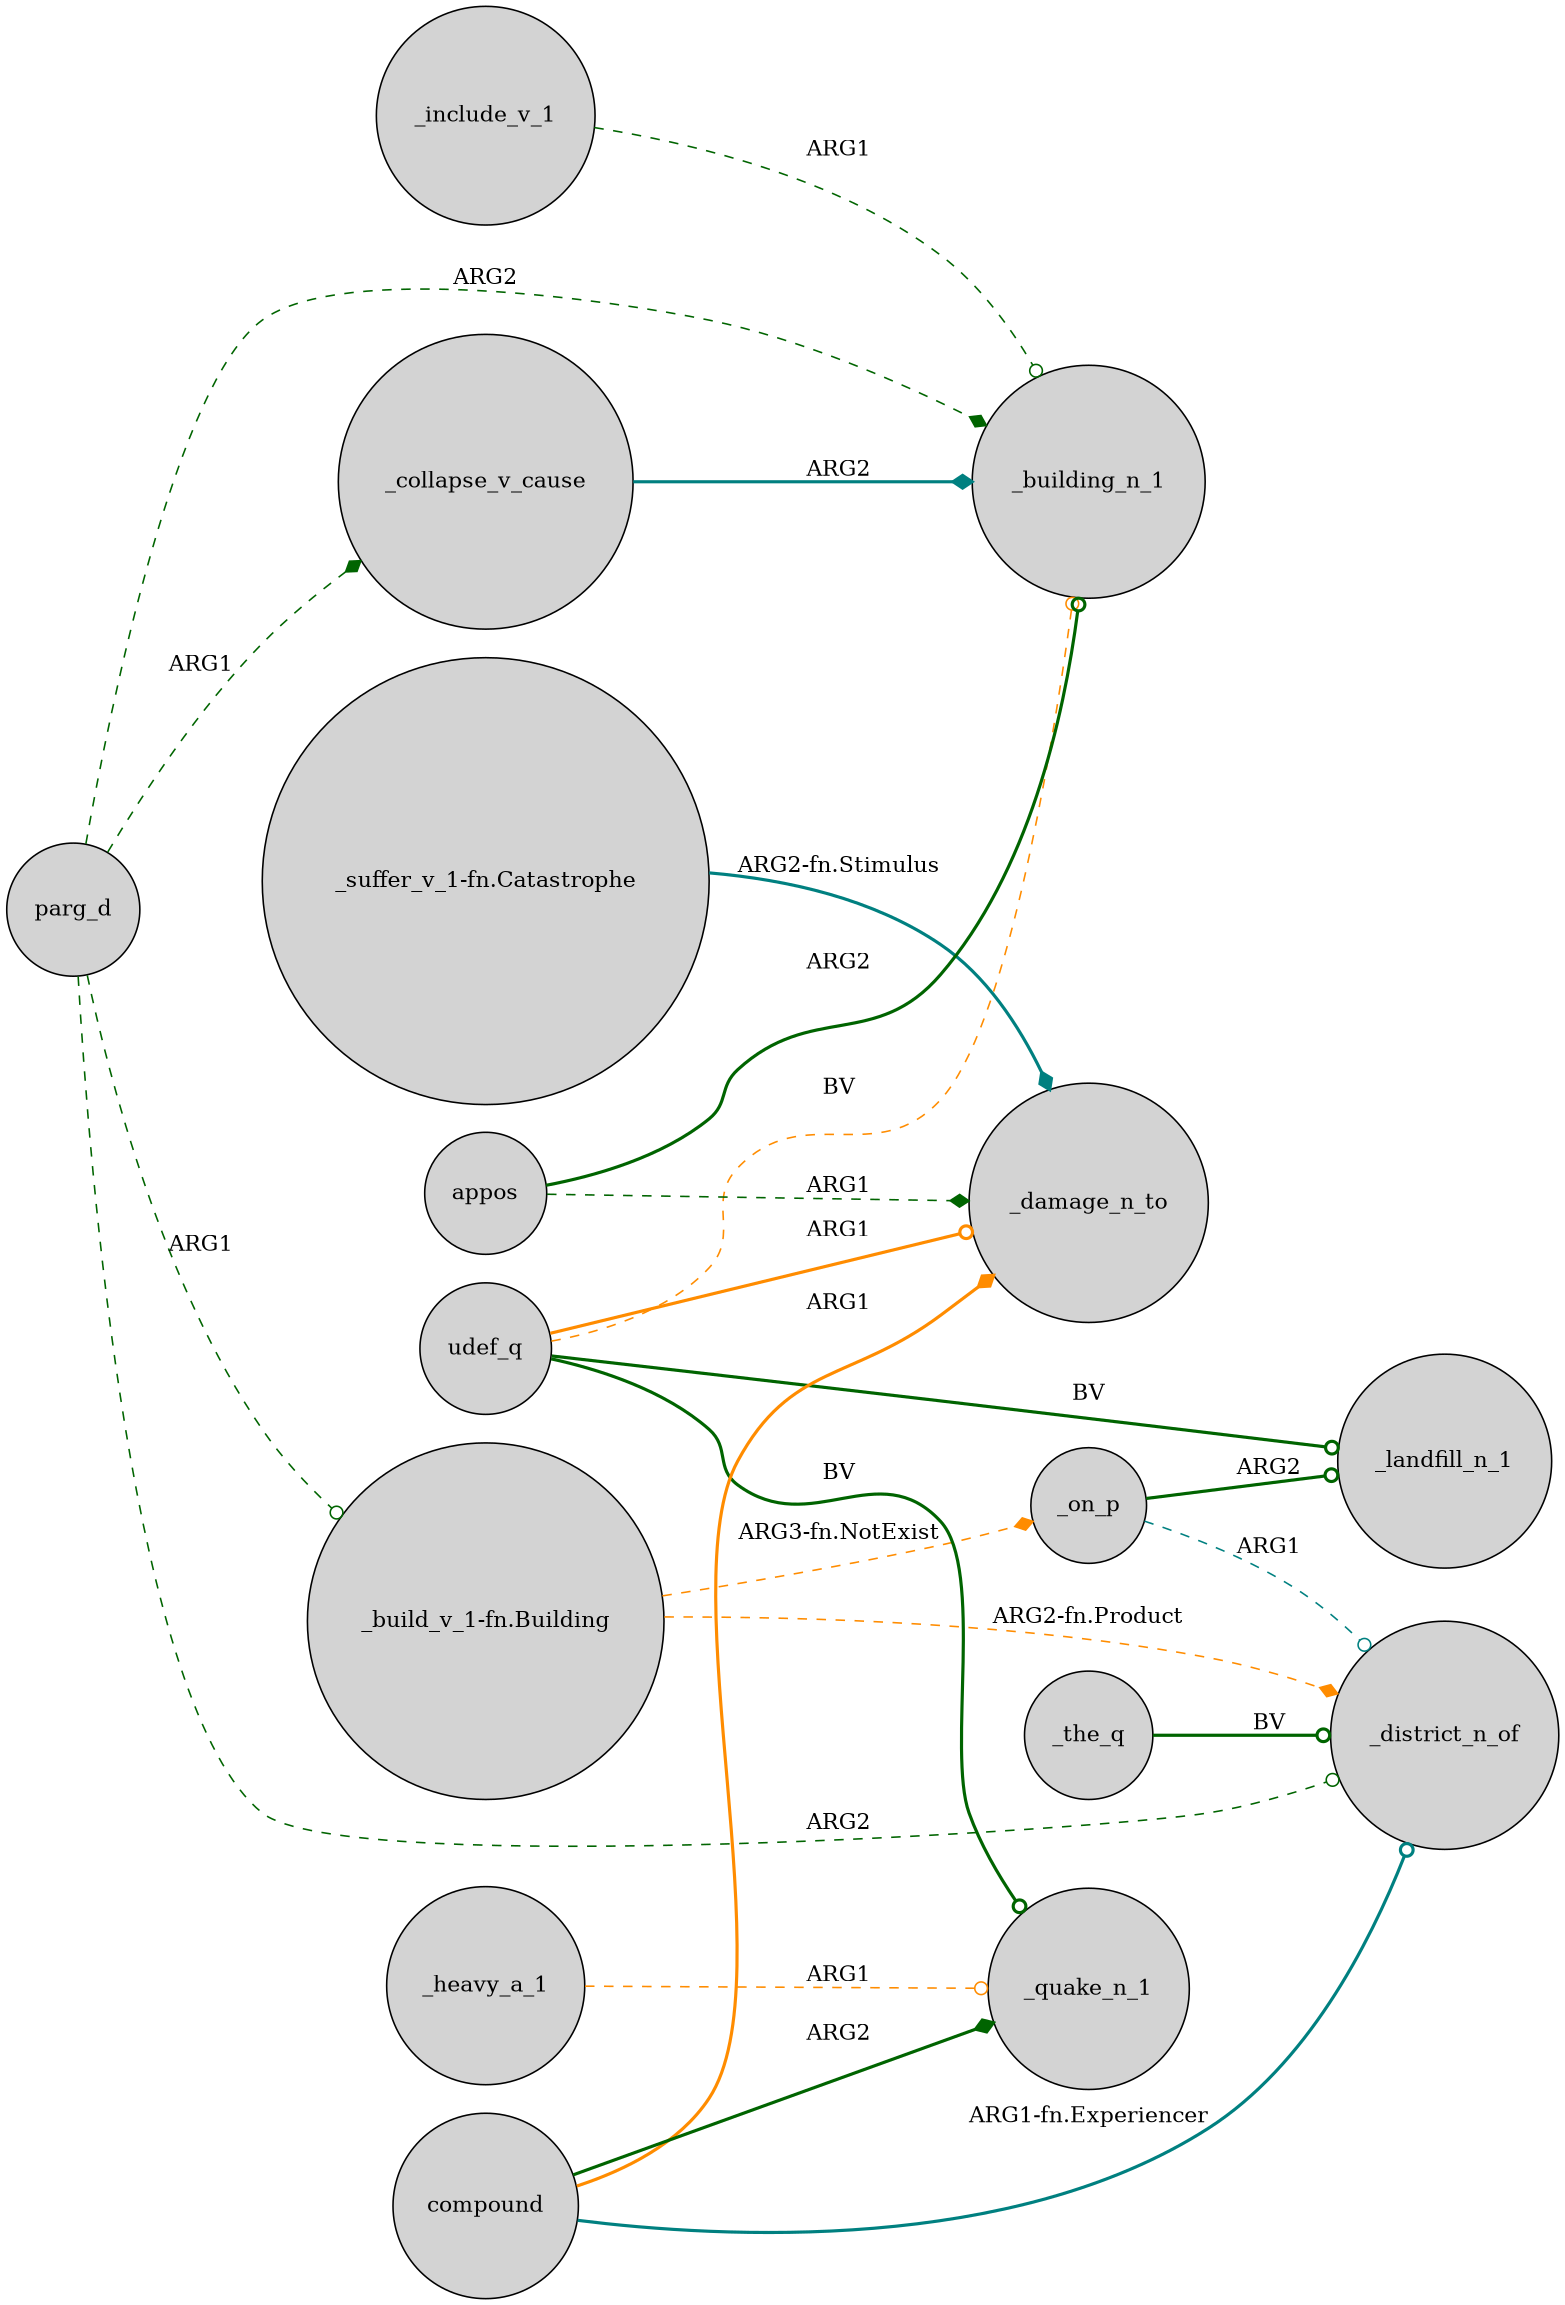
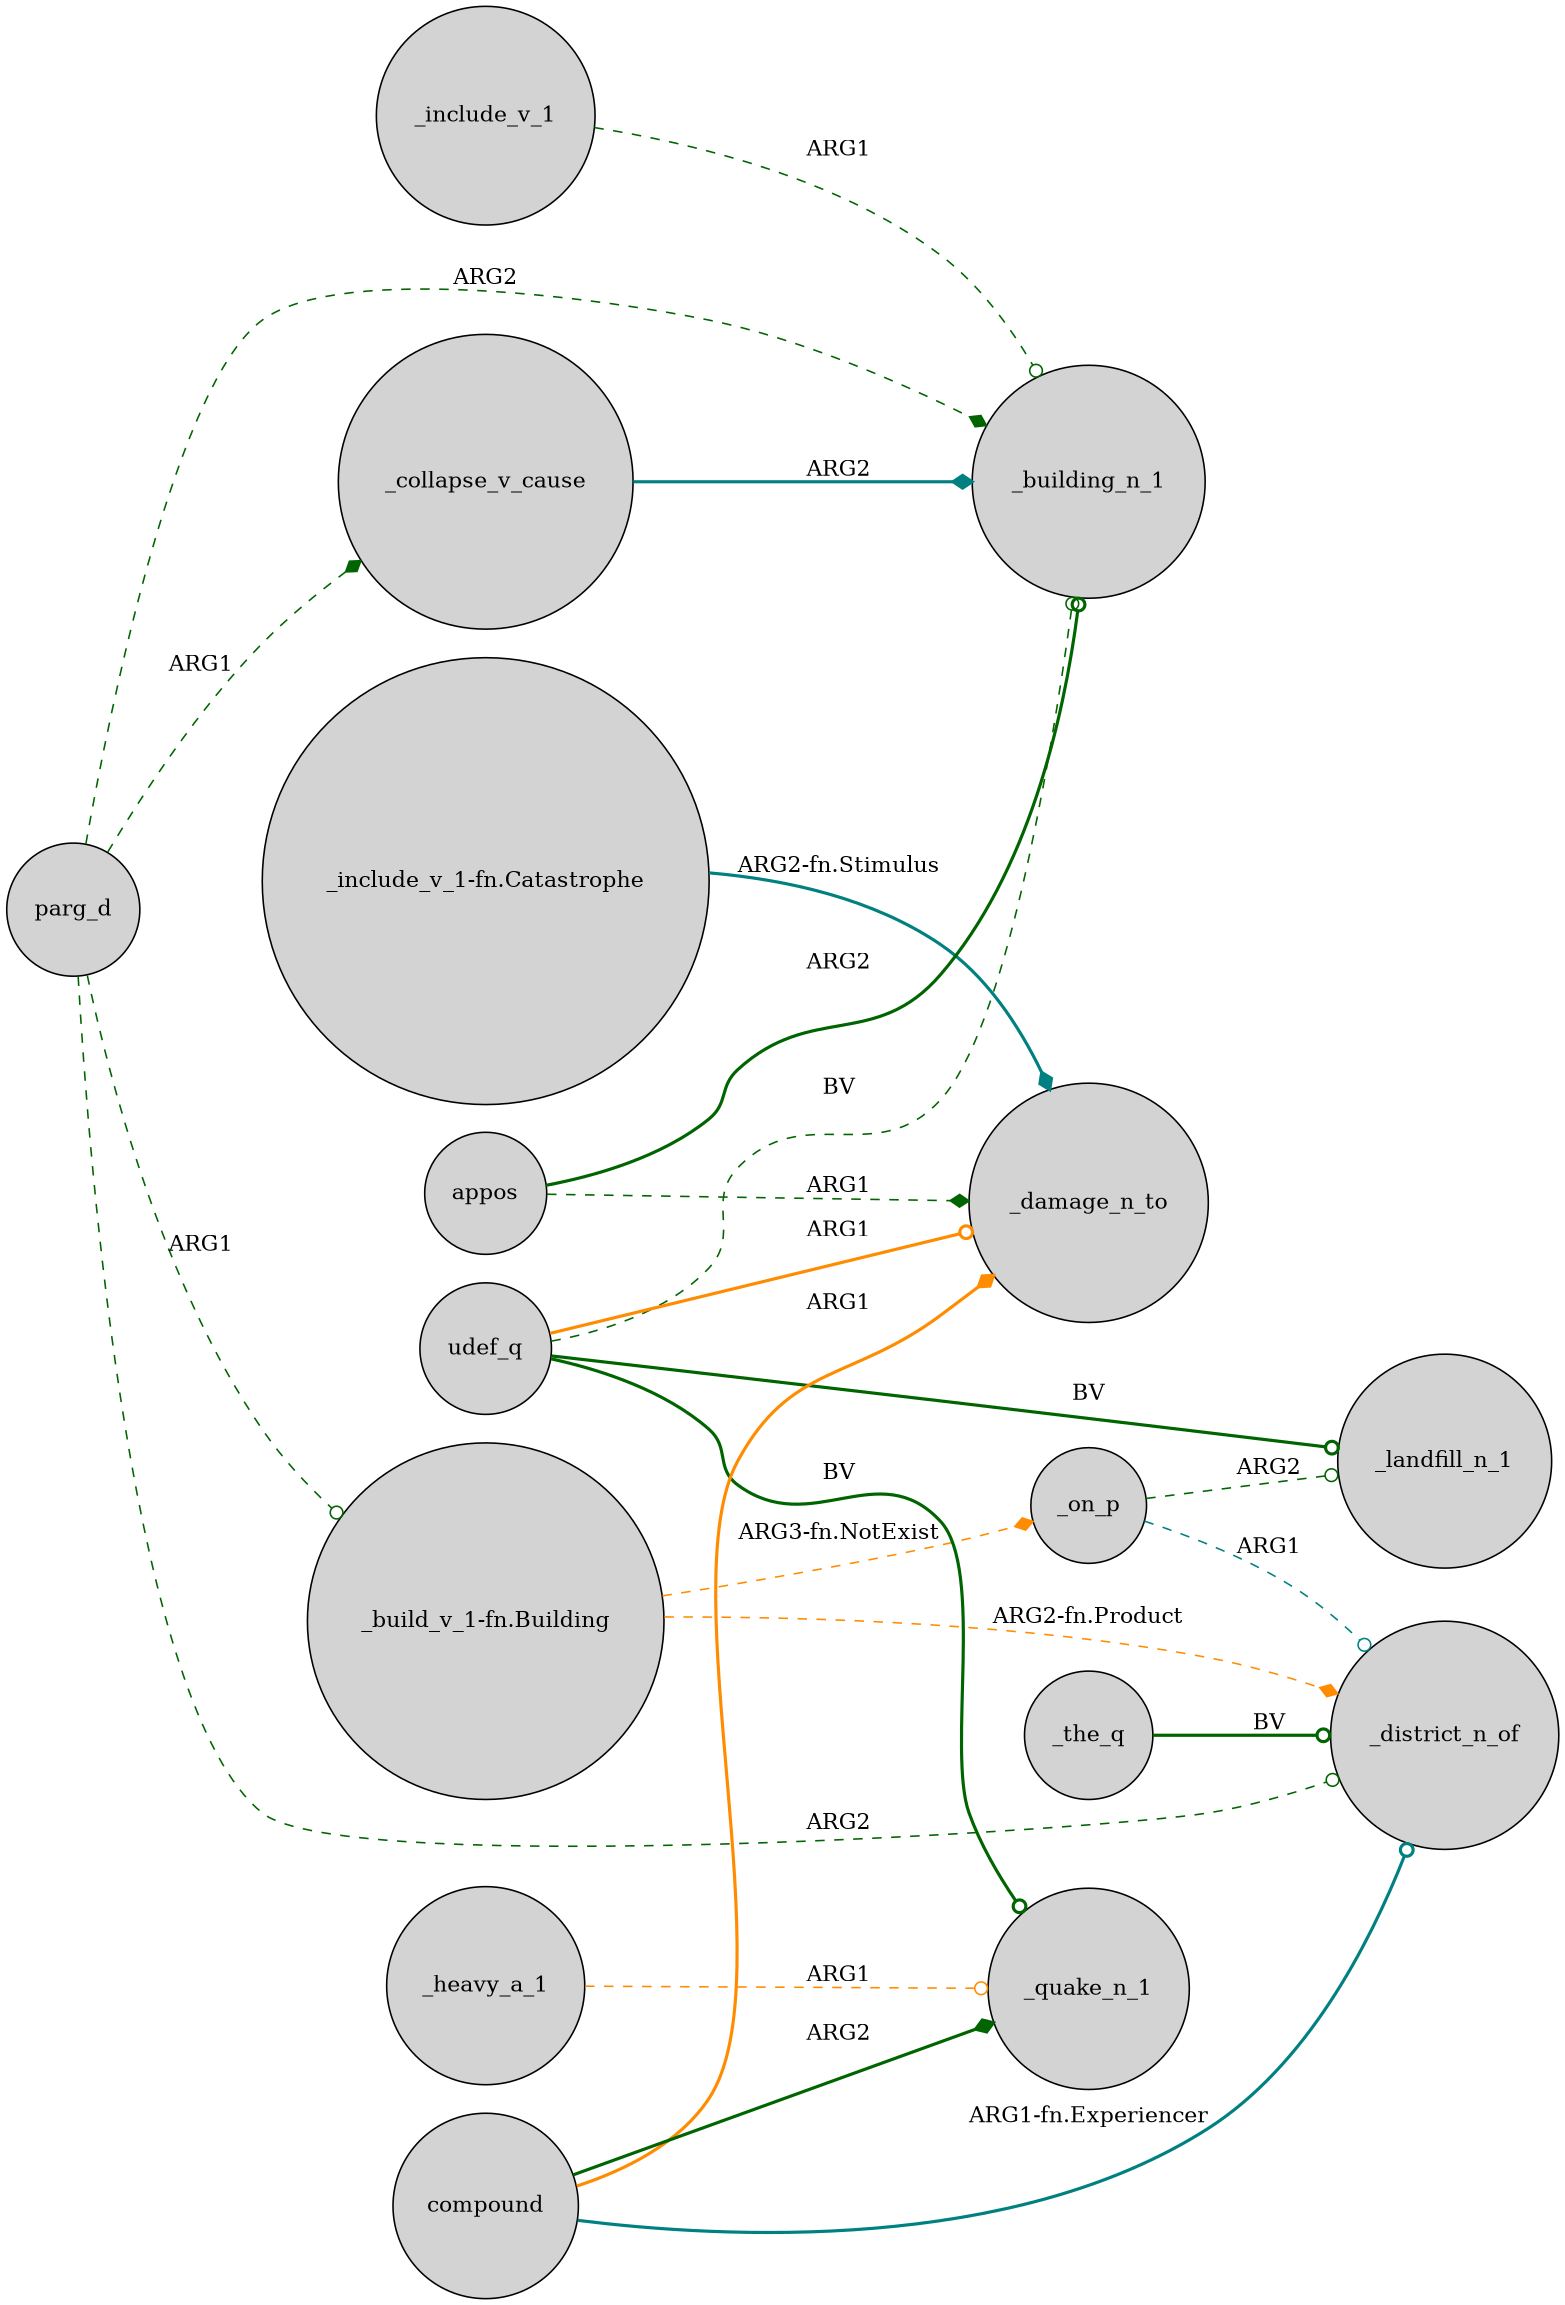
node "_suffer_v_1-fn.Catastrophe": label "_suffer_v_1-fn.Catastrophe" -> "_include_v_1-fn.Catastrophe"
edge "udef_q" -> "_building_n_1": color darkorange -> darkgreen
edge "_on_p" -> "_landfill_n_1": style bold -> dashed
